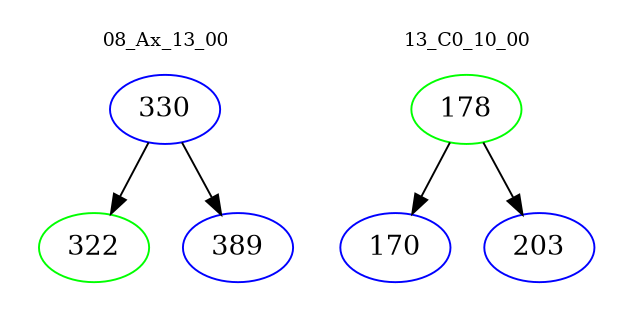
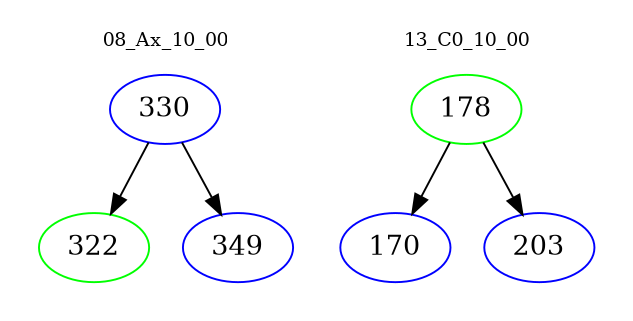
cluster "08_Ax_13_00": label "08_Ax_13_00" -> "08_Ax_10_00"
node "389": label "389" -> "349"
